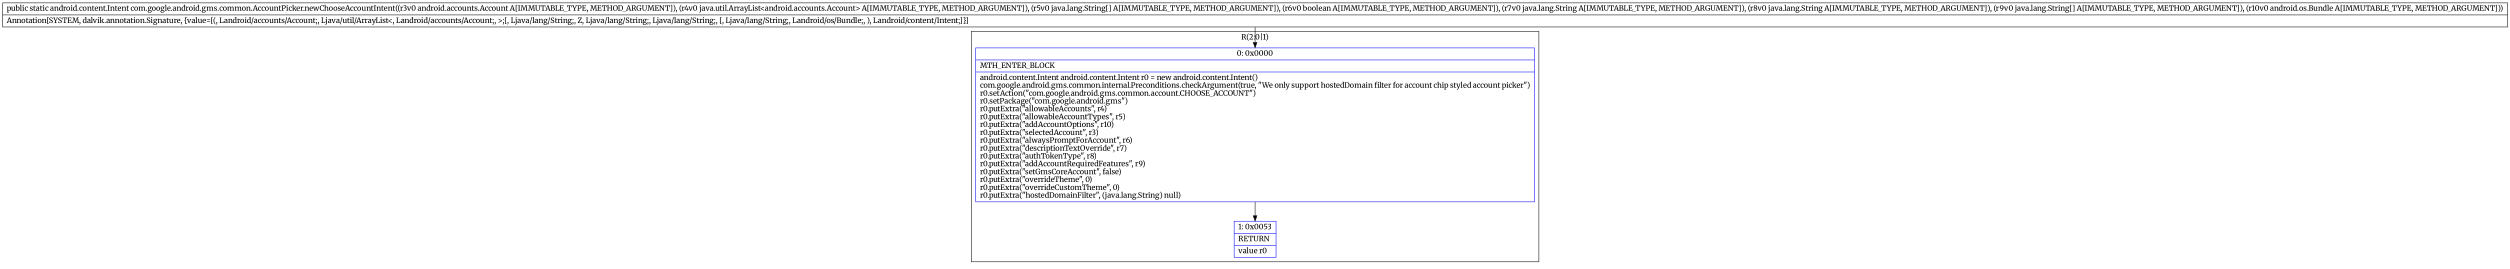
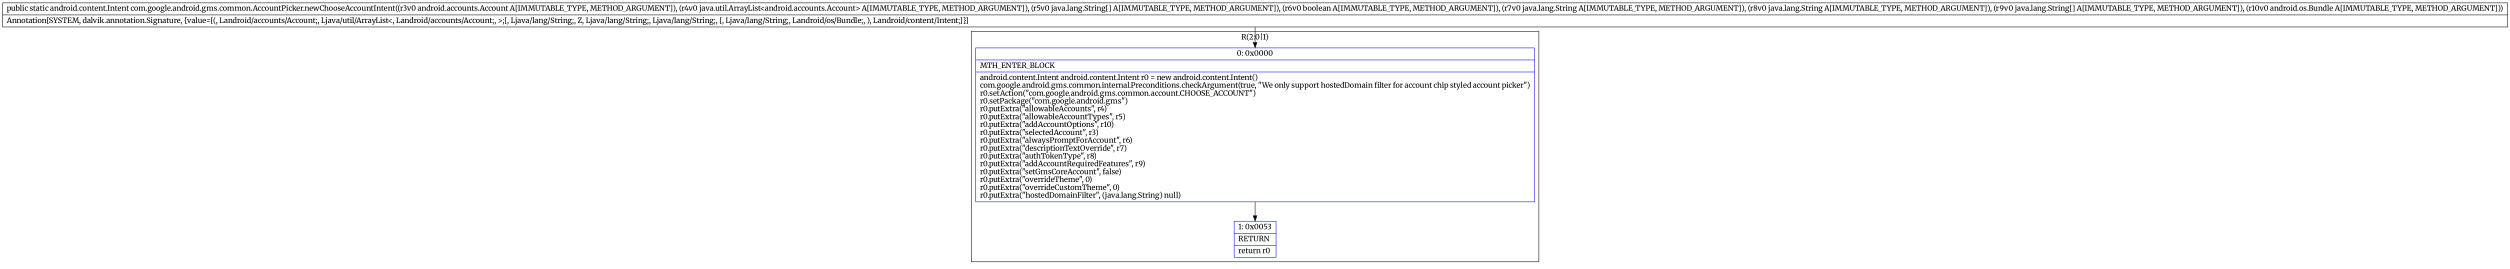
node "1: 0x0053": text "value r0" -> "return r0"
